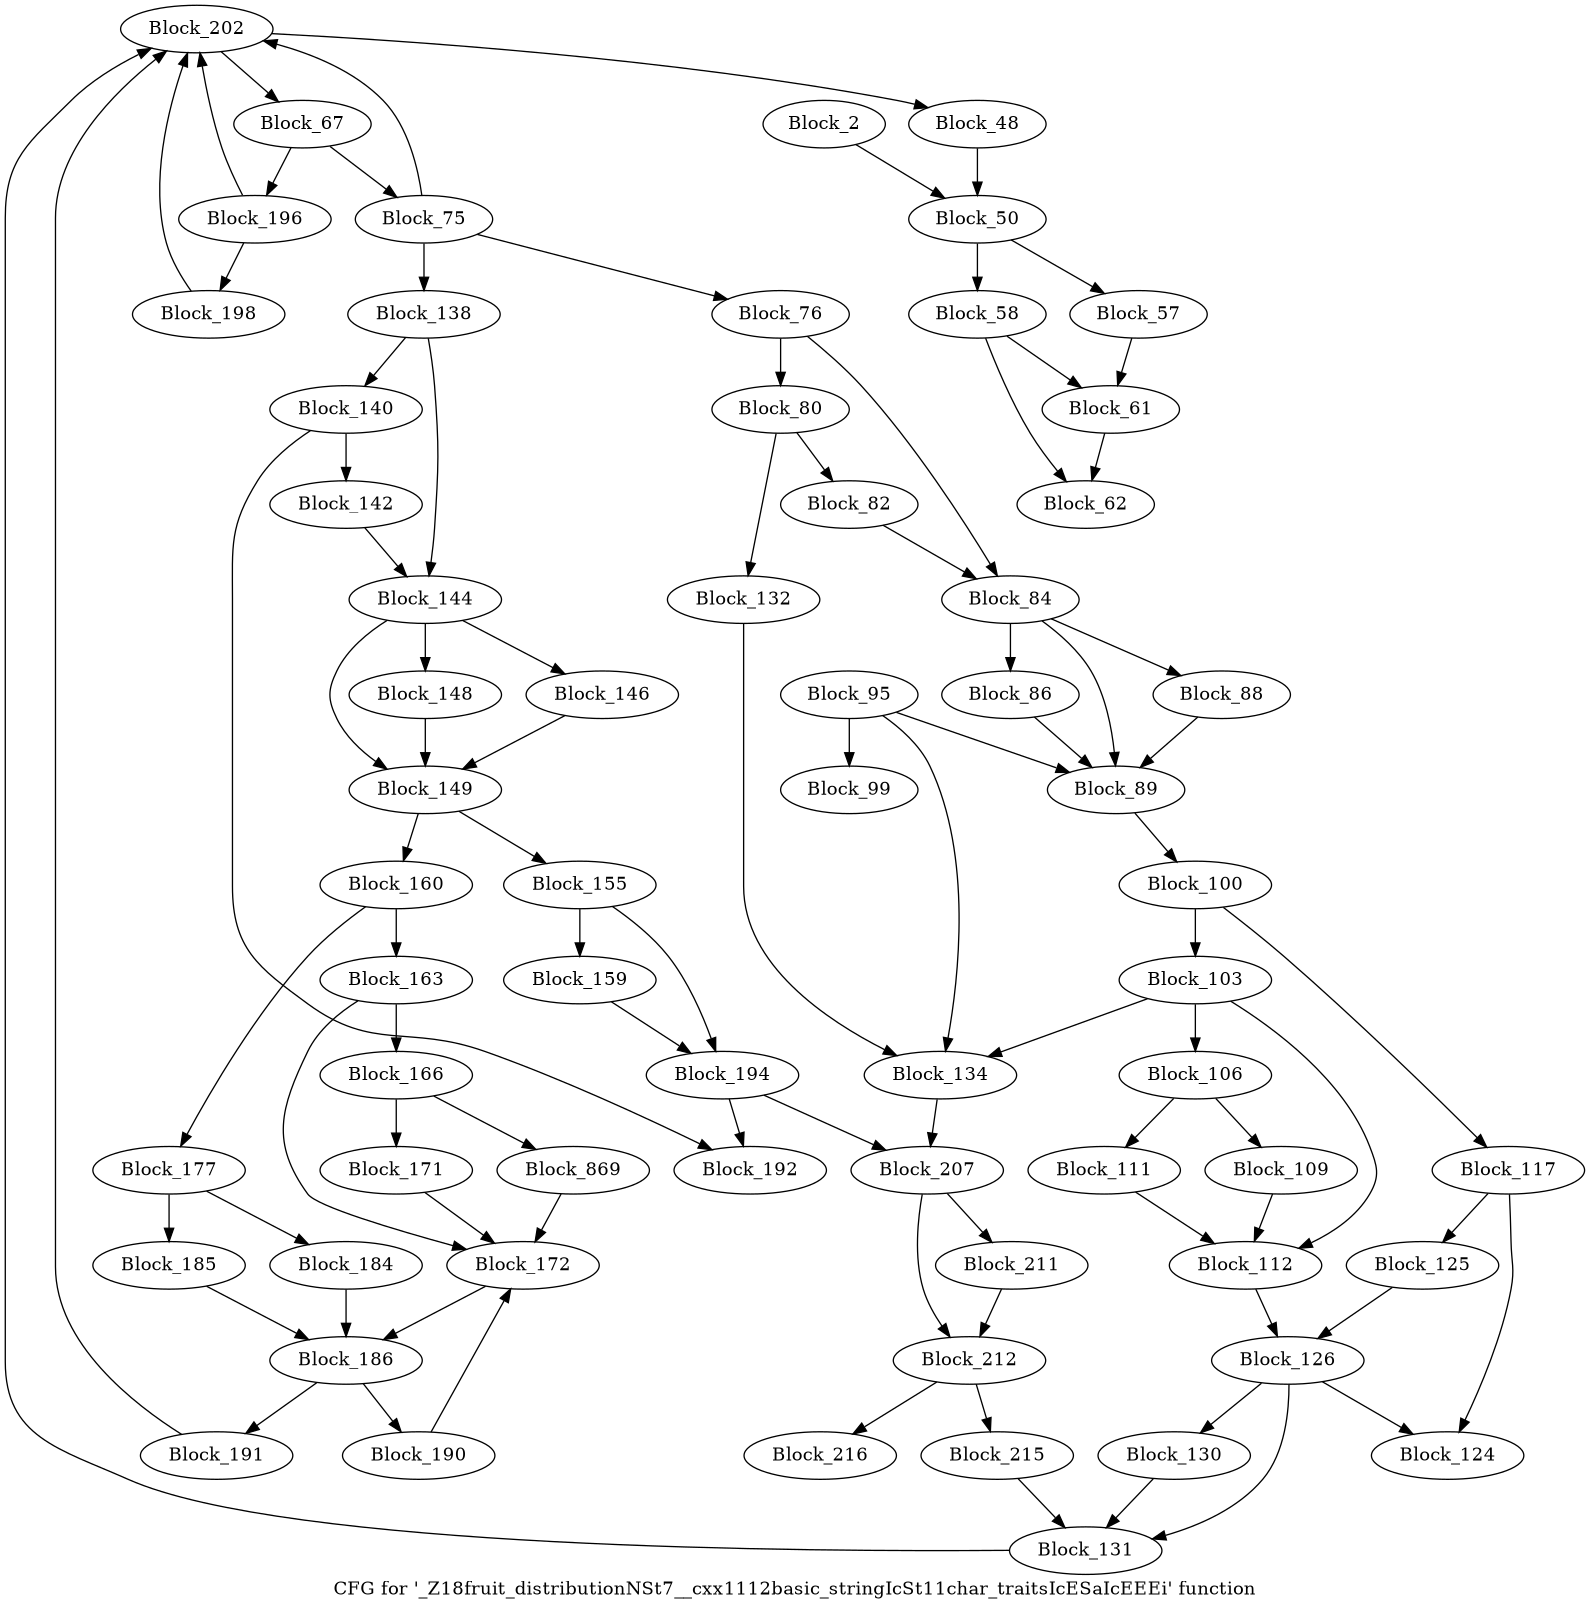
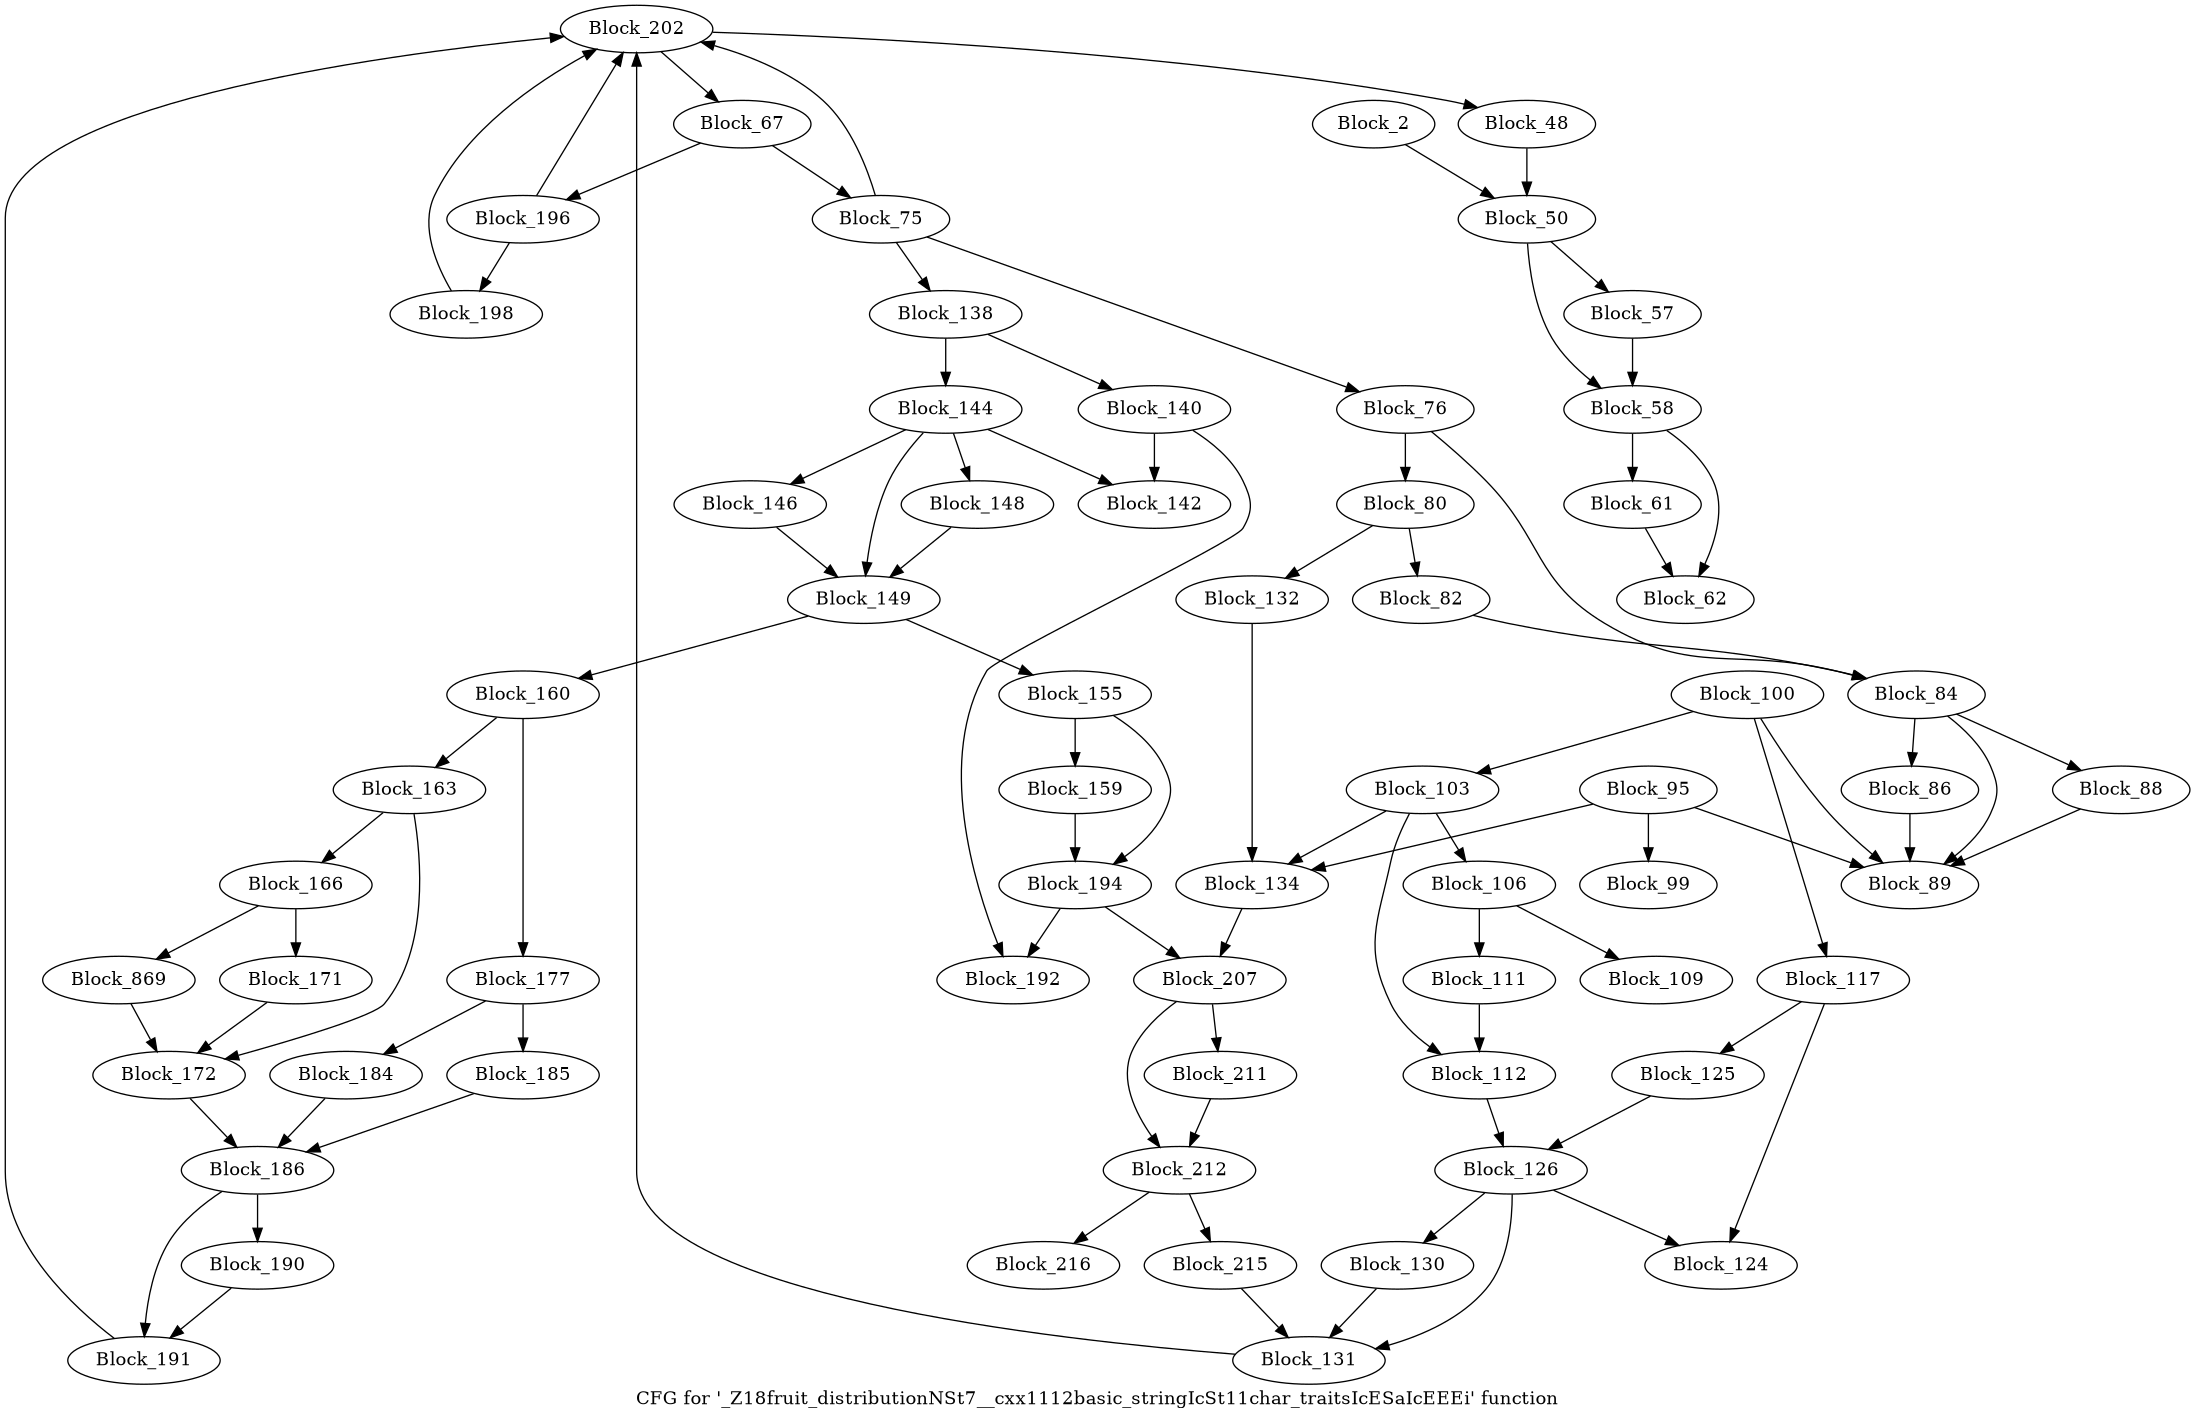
edge "Block_57" -> "Block_61": now "Block_57" -> "Block_58"
edge "Block_142" -> "Block_144": reversed
edge "Block_89" -> "Block_100": reversed
edge "Block_109" -> "Block_112": removed
edge "Block_190" -> "Block_172": now "Block_190" -> "Block_191"
